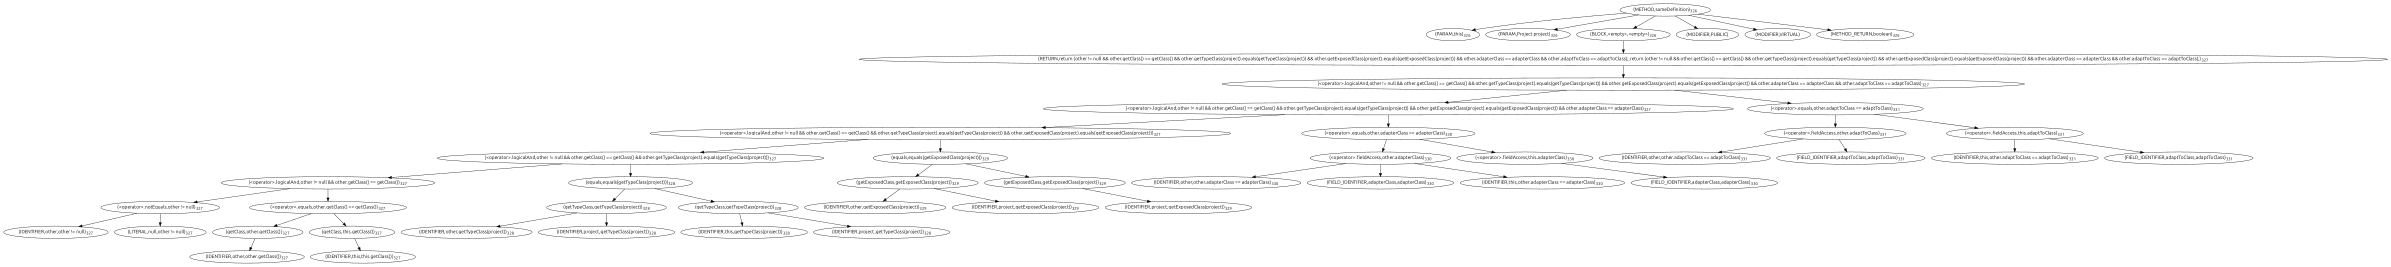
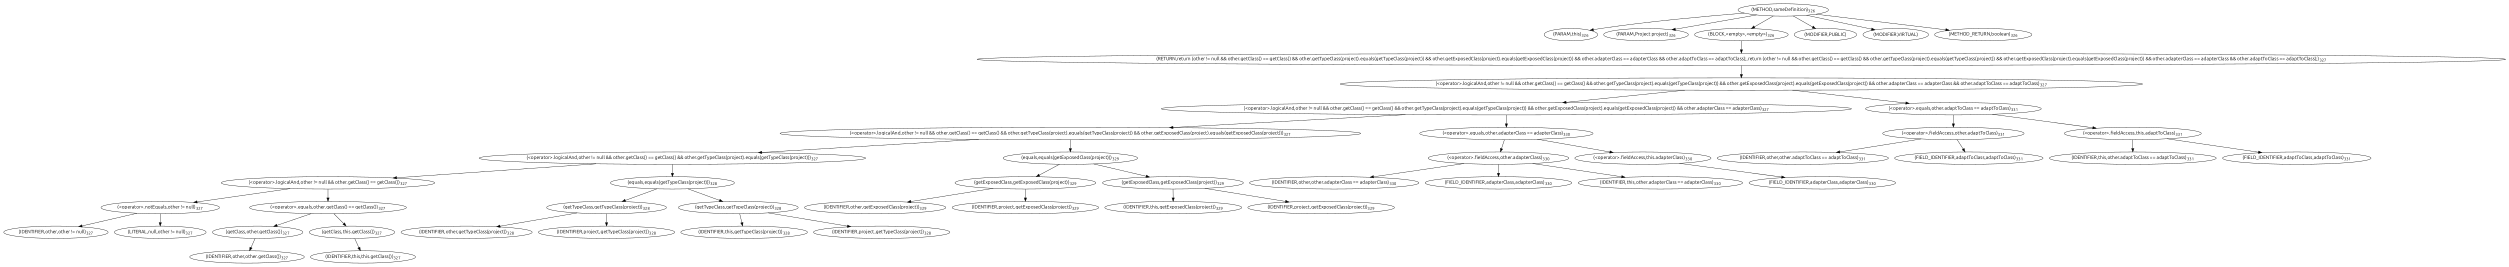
node "(IDENTIFIER,this,getExposedClass(project))": added
